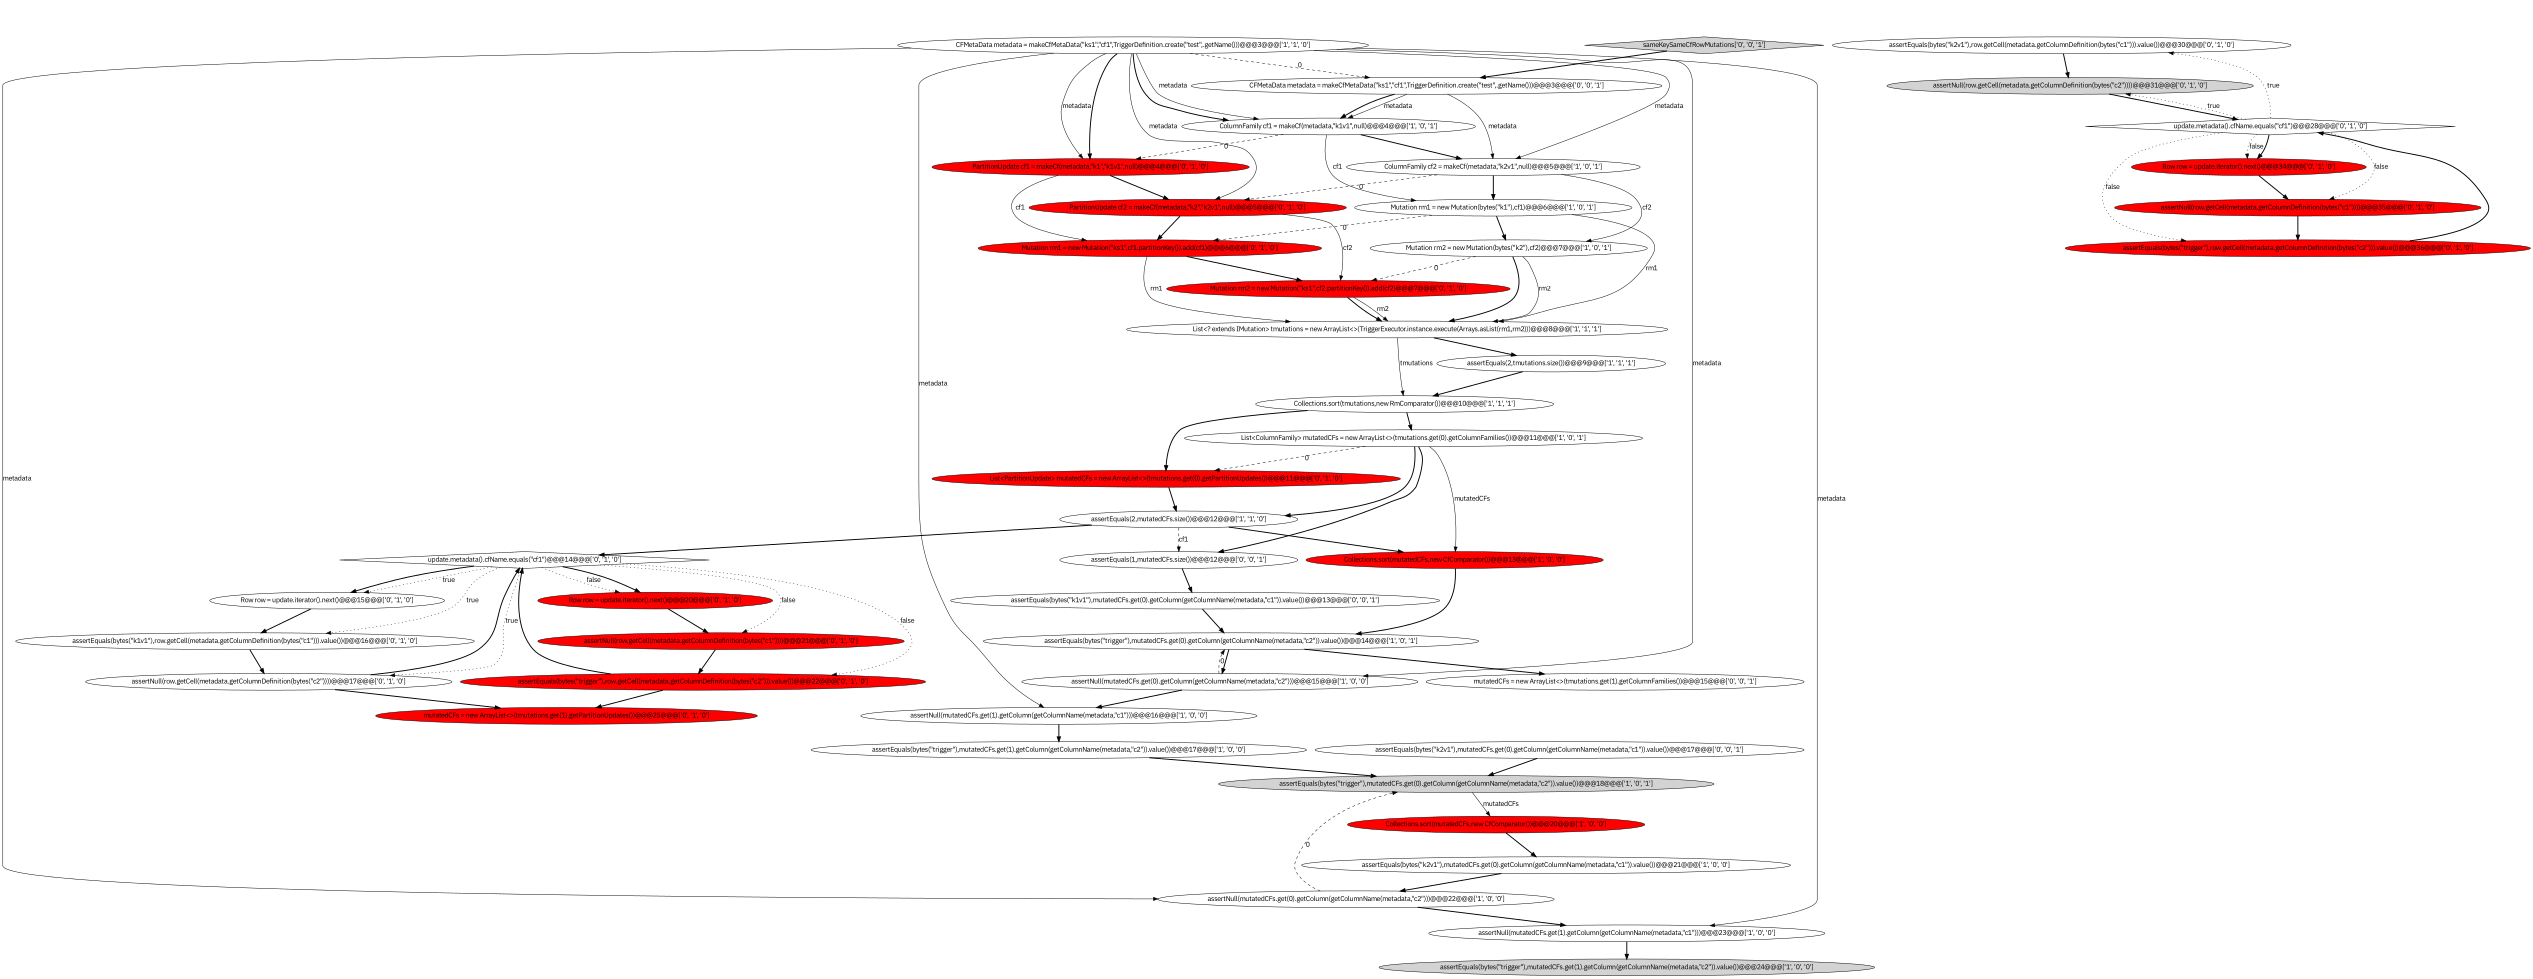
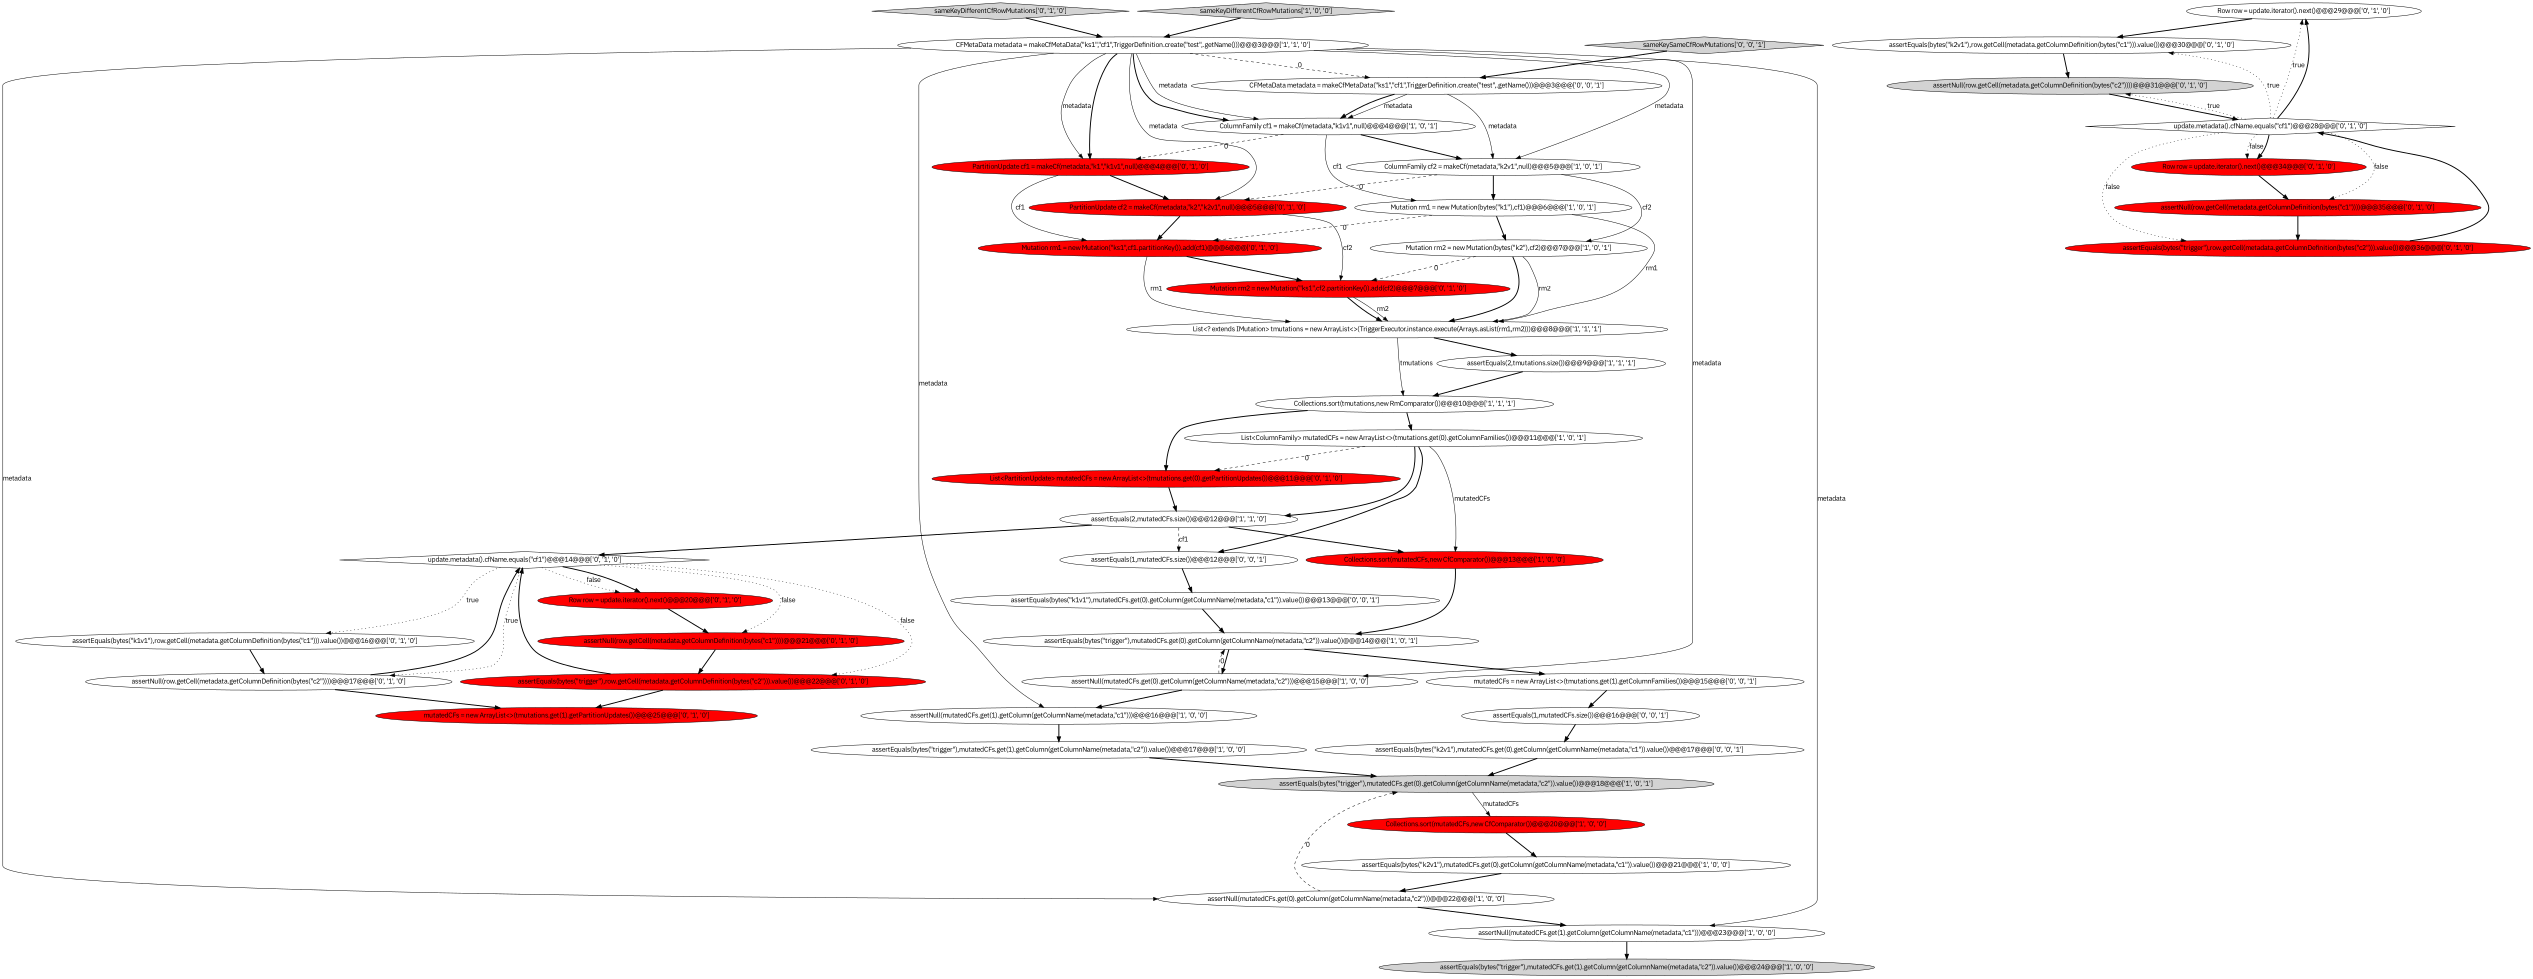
node "sameKeyDifferentCfRowMutations['0', '1', '0']": added
node "sameKeyDifferentCfRowMutations['1', '0', '0']": added
node "Row row = update.iterator().next()@@@29@@@['0', '1', '0']": added
node "Row row = update.iterator().next()@@@15@@@['0', '1', '0']": removed
node "assertEquals(1,mutatedCFs.size())@@@16@@@['0', '0', '1']": added
